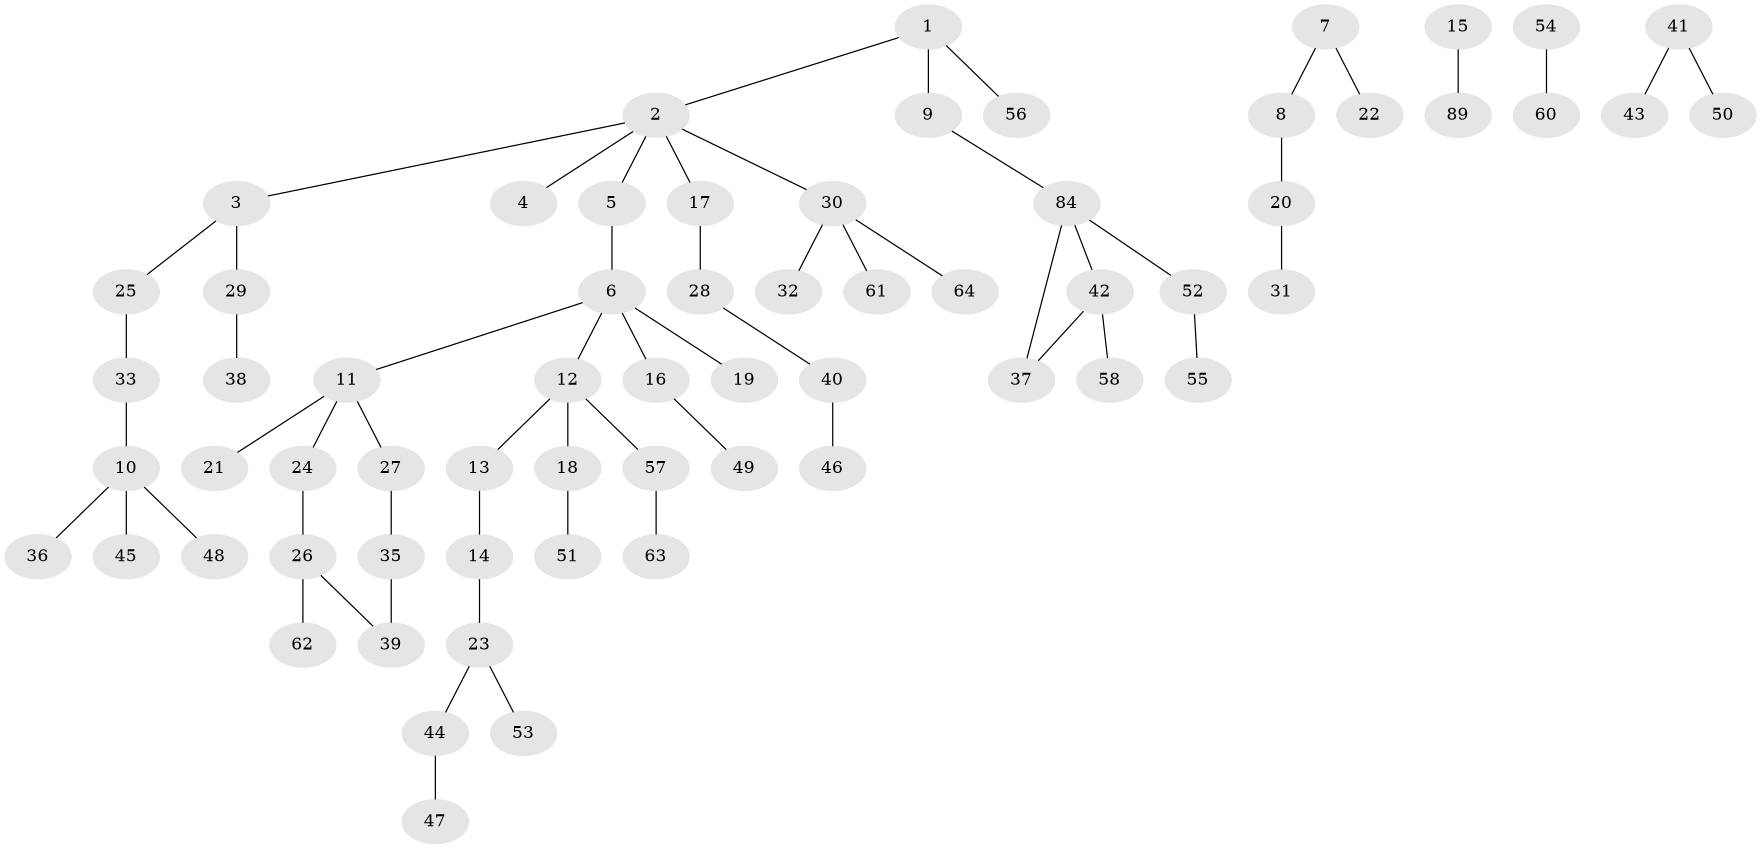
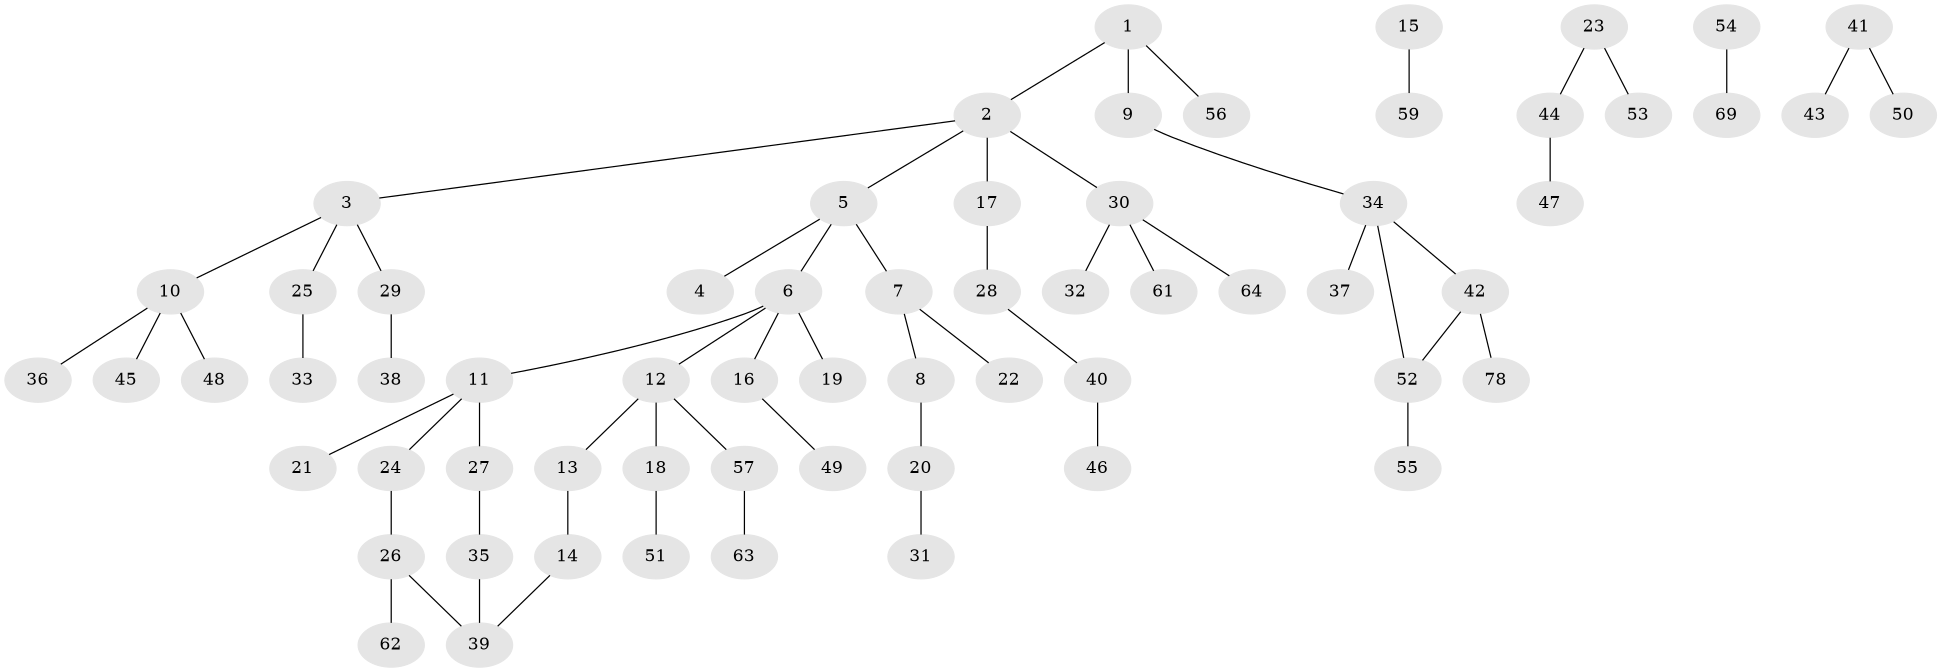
node "89": label "89" -> "59"
node "60": label "60" -> "69"
edge "2" -- "4": now "5" -- "4"
node "84": label "84" -> "34"
edge "5" -- "7": added
edge "42" -- "37": now "42" -- "52"
node "58": label "58" -> "78"
edge "33" -- "10": now "3" -- "10"
edge "14" -- "23": now "14" -- "39"
